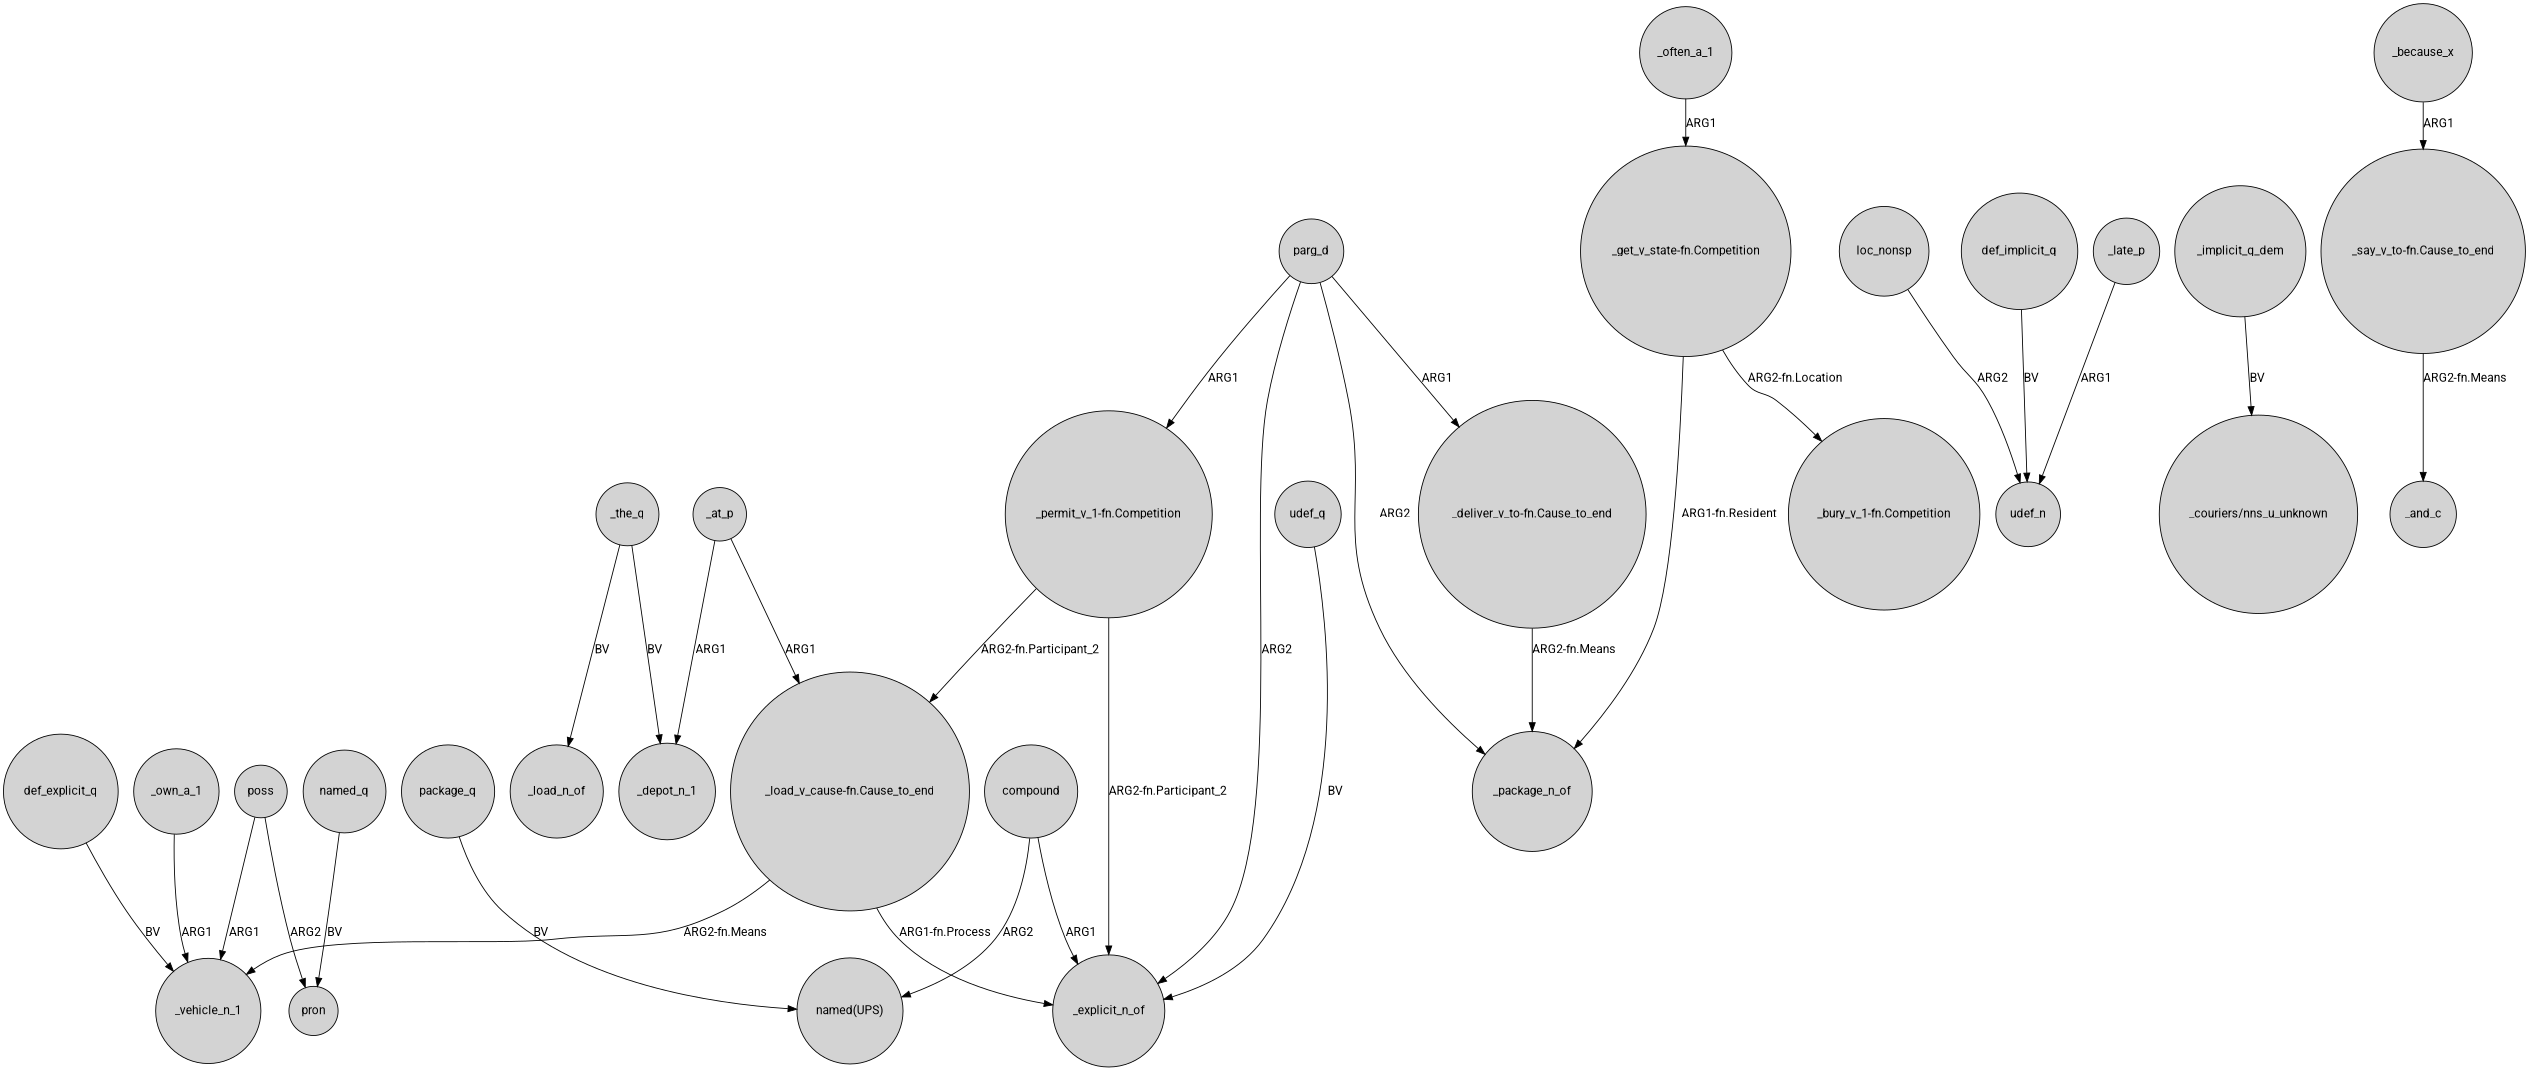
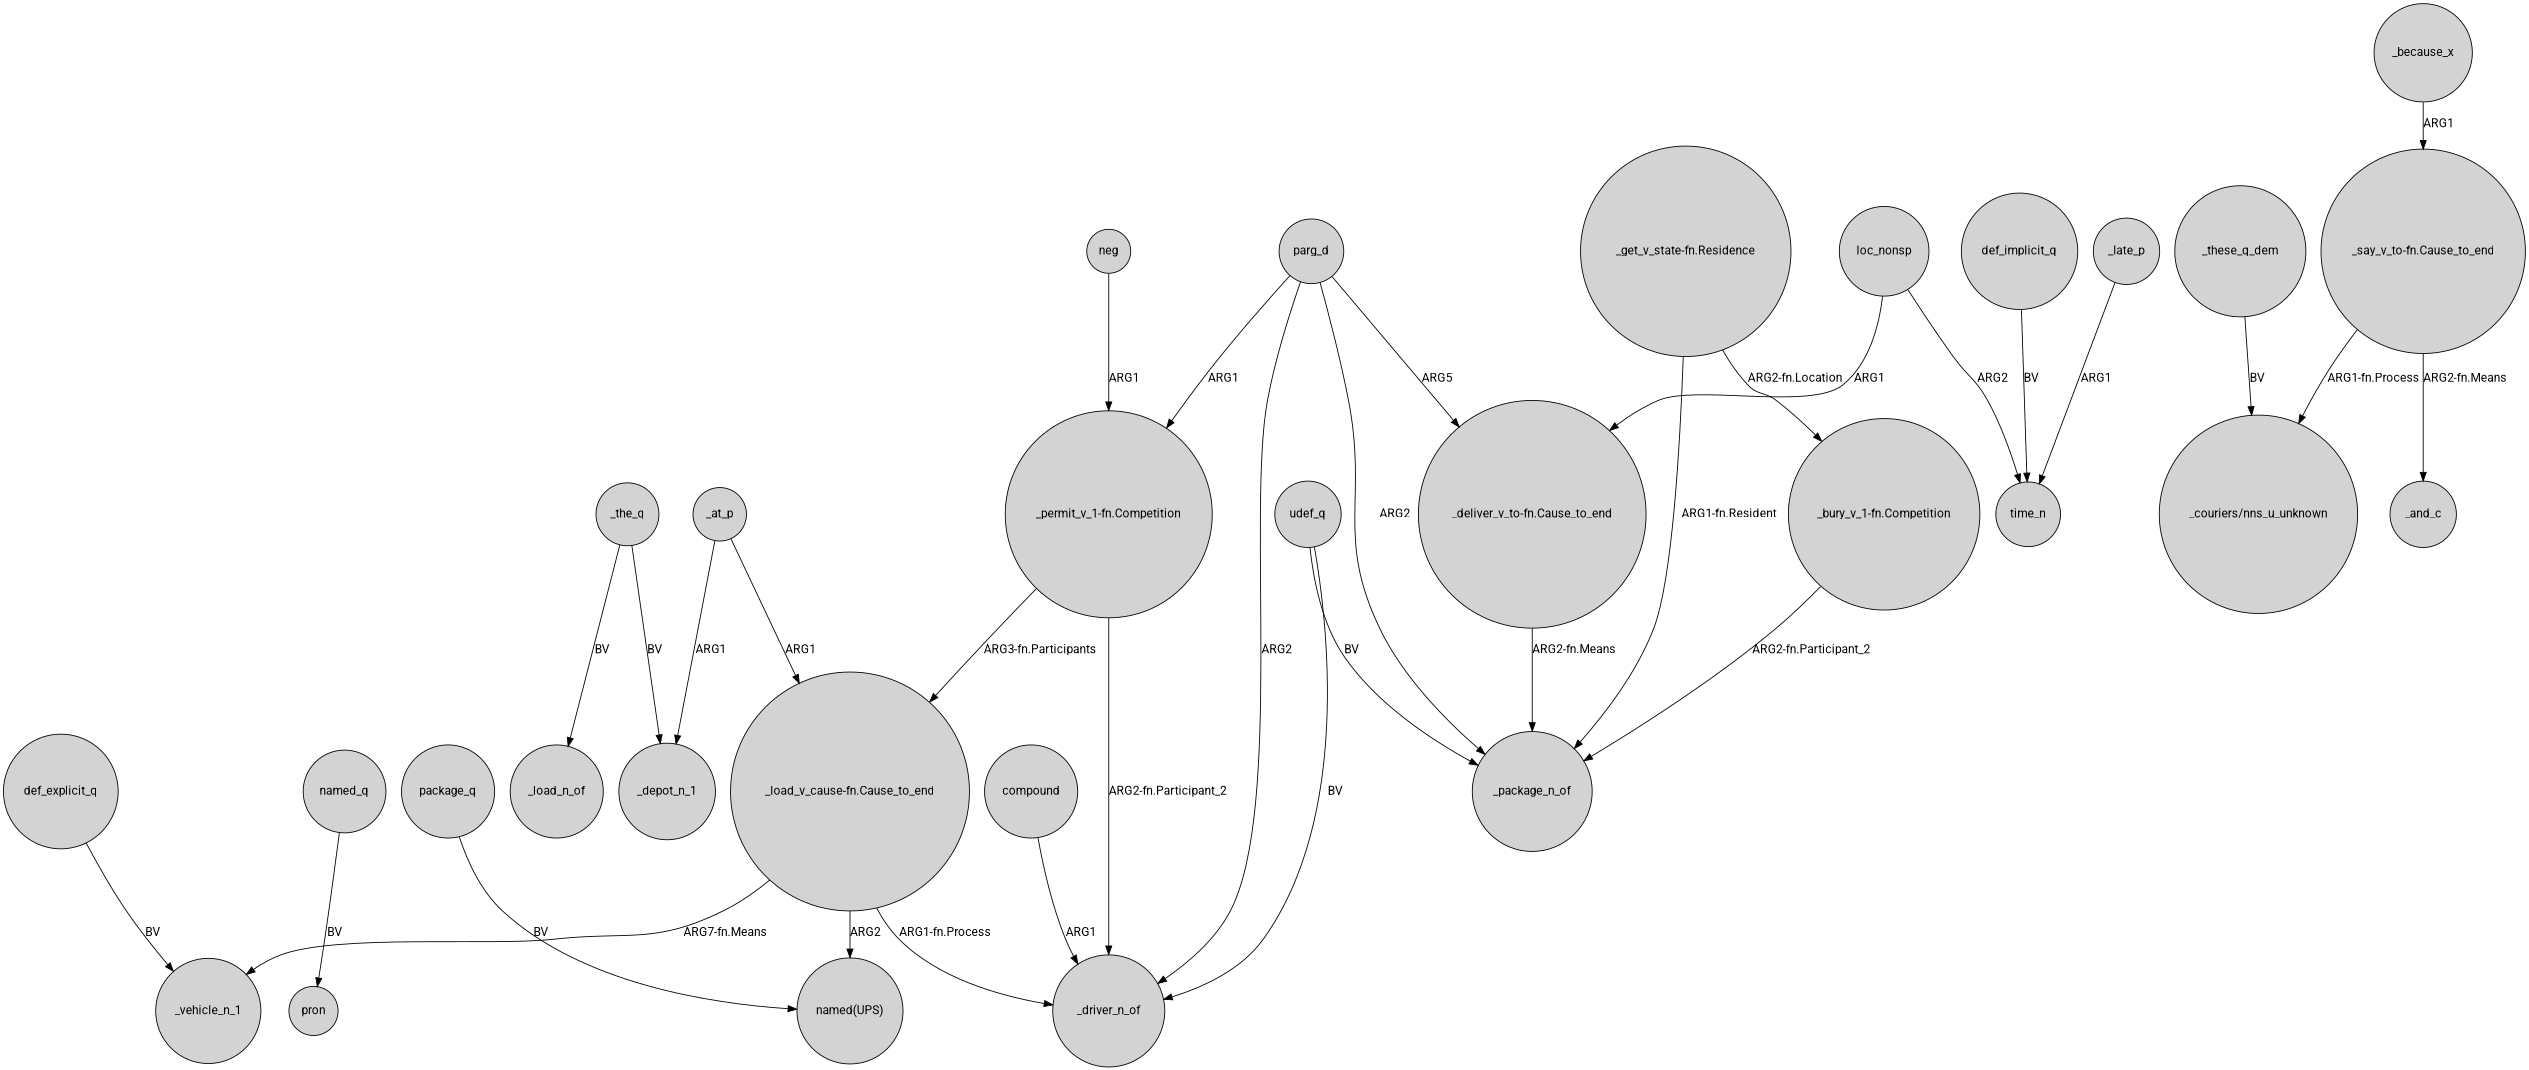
node "_often_a_1": removed
node "neg": added
node "_get_v_state-fn.Competition": label "_get_v_state-fn.Competition" -> "_get_v_state-fn.Residence"
node "_implicit_q_dem": label "_implicit_q_dem" -> "_these_q_dem"
edge "_say_v_to-fn.Cause_to_end" -> "_couriers/nns_u_unknown": added, label "ARG1-fn.Process"
edge "parg_d" -> "_deliver_v_to-fn.Cause_to_end": label "ARG1" -> "ARG5"
edge "loc_nonsp" -> "_deliver_v_to-fn.Cause_to_end": added, label "ARG1"
node "udef_n": label "udef_n" -> "time_n"
edge "_permit_v_1-fn.Competition" -> "_load_v_cause-fn.Cause_to_end": label "ARG2-fn.Participant_2" -> "ARG3-fn.Participants"
edge "udef_q" -> "_package_n_of": added, label "BV"
edge "_bury_v_1-fn.Competition" -> "_package_n_of": added, label "ARG2-fn.Participant_2"
node "_own_a_1": removed
node "poss": removed
edge "_load_v_cause-fn.Cause_to_end" -> "_vehicle_n_1": label "ARG2-fn.Means" -> "ARG7-fn.Means"
edge "compound" -> "named(UPS)": now "_load_v_cause-fn.Cause_to_end" -> "named(UPS)"
node "_explicit_n_of": label "_explicit_n_of" -> "_driver_n_of"
